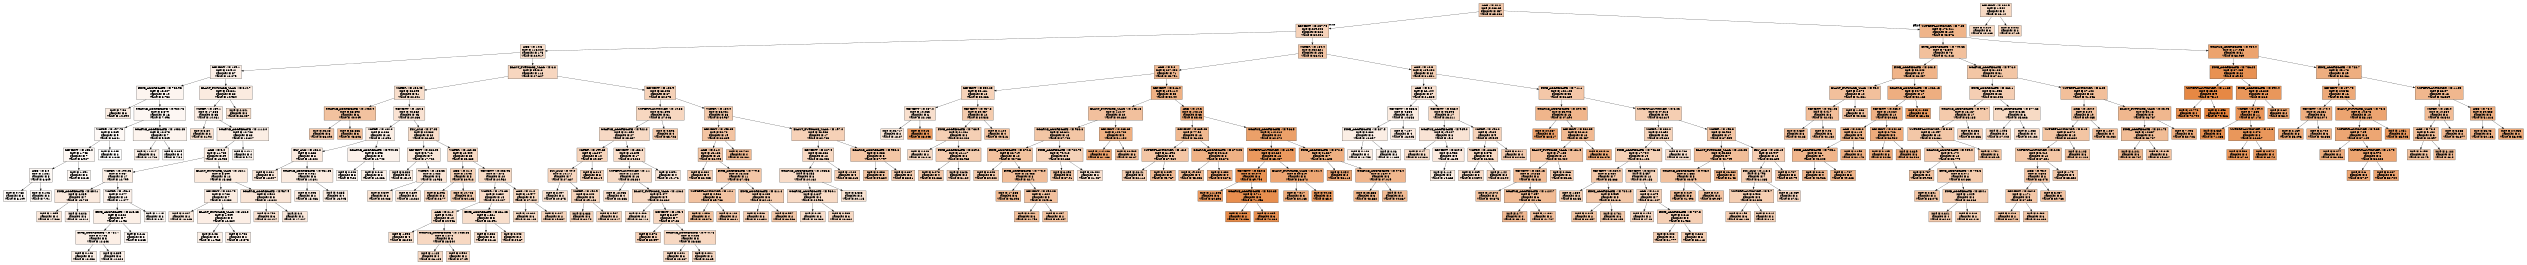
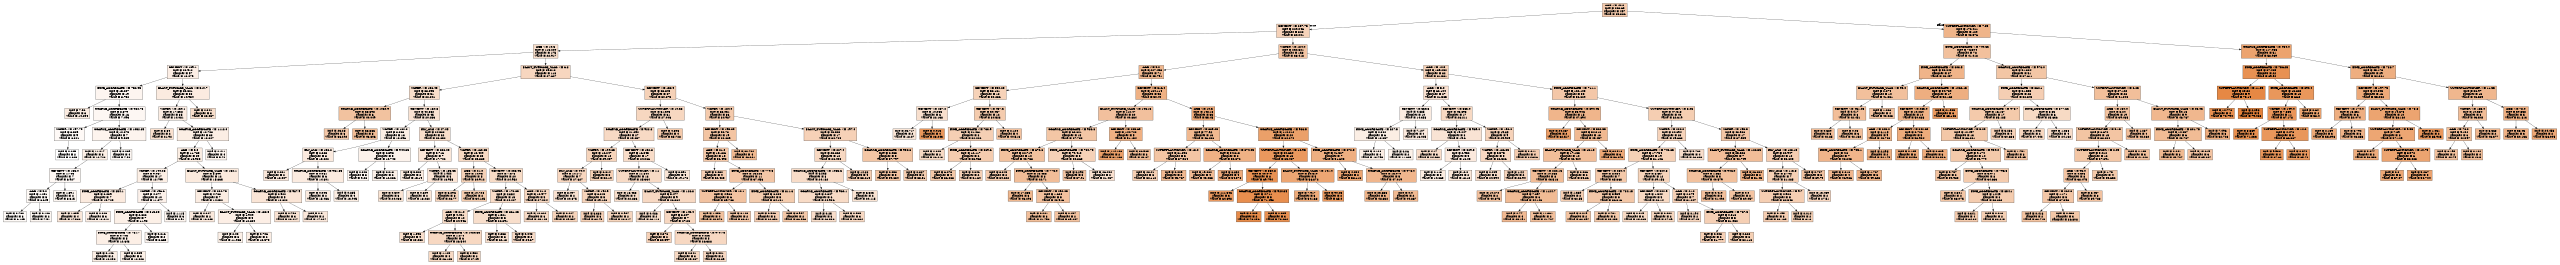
edge "WATER <= 197.75 mse = 3.589 samples = 9 value = 6.341" -> "CEMENT <= 155.0 mse = 1.743 samples = 7 value = 6.927": now "mse = 11.017 samples = 3 value = 12.723" -> "CEMENT <= 155.0 mse = 1.743 samples = 7 value = 6.927"
node "mse = -0.0 samples = 2 value = 18.13": added
edge "CEMENT <= 320.5 mse = 8.637 samples = 12 value = 29.158" -> "CEMENT <= 302.9 mse = 1.544 samples = 5 value = 26.14": added
node "mse = 0.433 samples = 3 value = 36.808": label "mse = 0.433 samples = 3 value = 36.808" -> "mse = 0.433 samples = 3 samples = 36.808"
